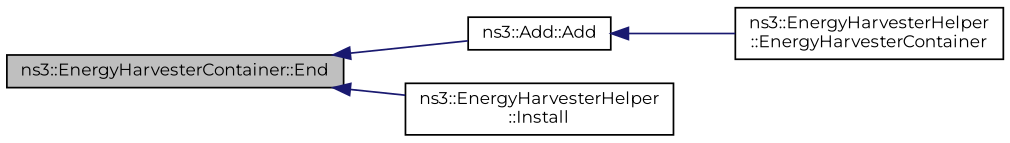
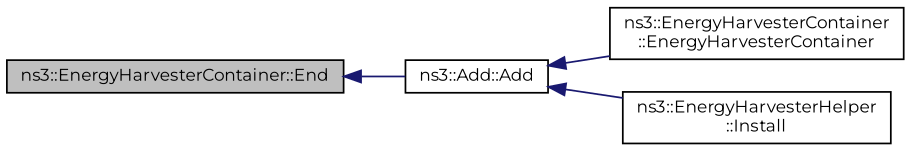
node "ns3::EnergyHarvesterHelper ::EnergyHarvesterContainer": label "ns3::EnergyHarvesterHelper ::EnergyHarvesterContainer" -> "ns3::EnergyHarvesterContainer ::EnergyHarvesterContainer"
edge "ns3::EnergyHarvesterHelper ::Install" -> "ns3::EnergyHarvesterContainer::End": now "ns3::EnergyHarvesterHelper ::Install" -> "ns3::Add::Add"
